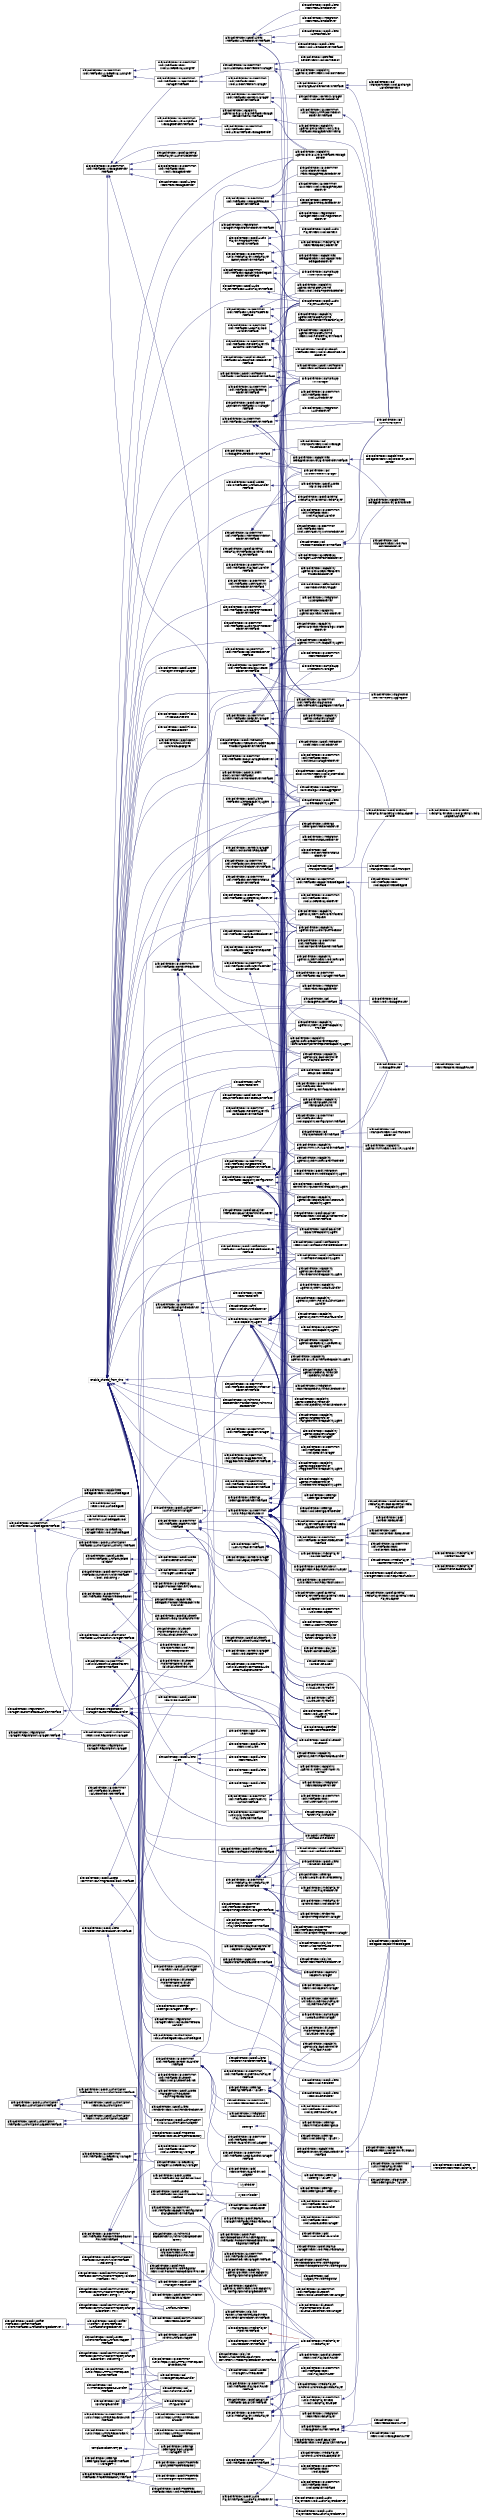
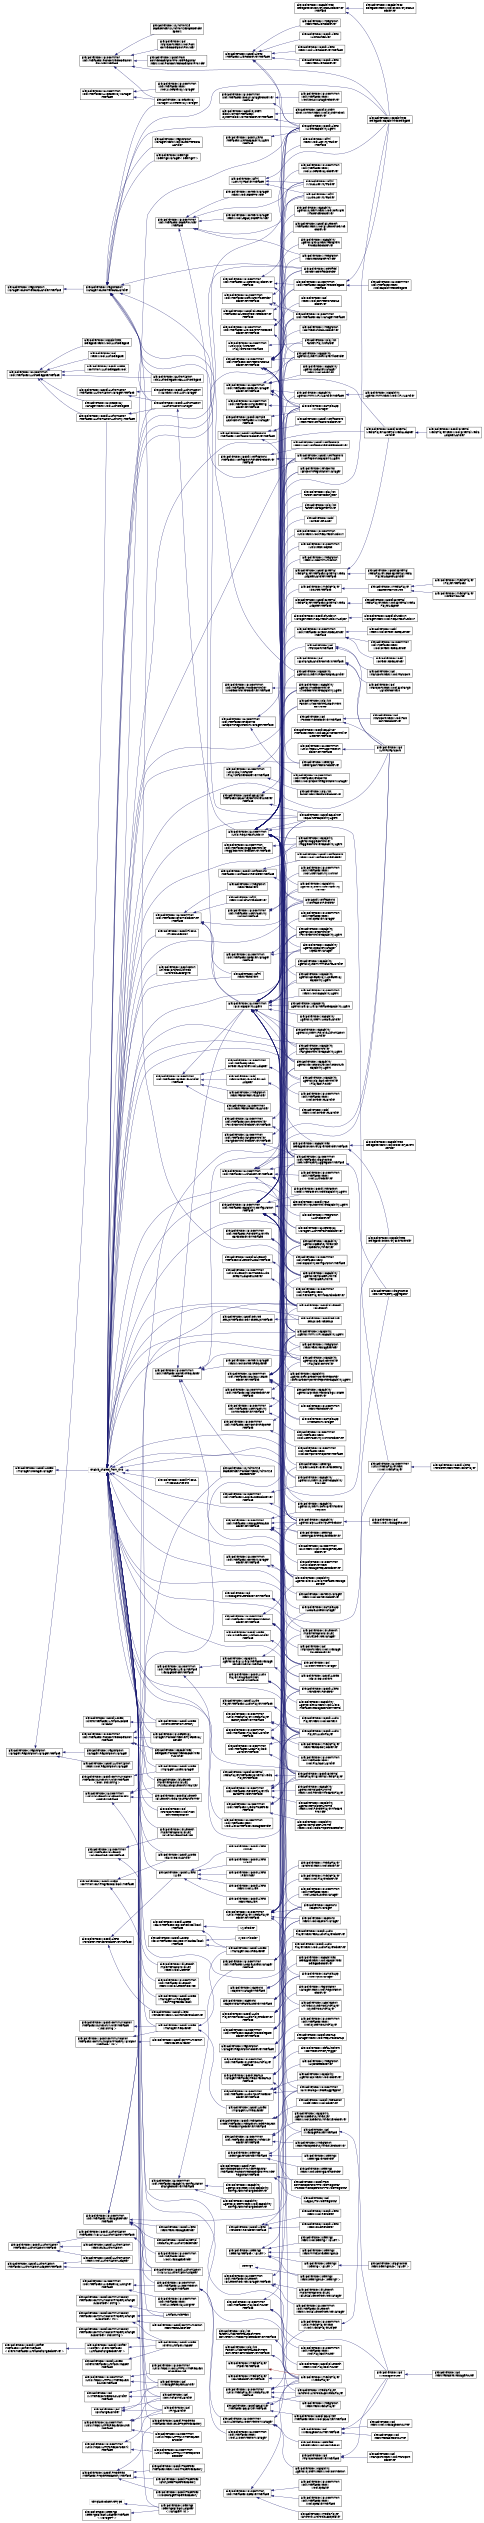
edge "alexaClientSDK::acl ::test::MockMessageRouter" -> "alexaClientSDK::acl ::MessageRouterInterface": now "alexaClientSDK::acl ::test::MockMessageRouter" -> "alexaClientSDK::capability Agents::aip::AudioInputProcessor"
edge "alexaClientSDK::acsdkAssets ::manager::StorageManager" -> "enable_shared_from_this": reversed
edge "alexaClientSDK::sampleApp ::InteractionManager" -> "alexaClientSDK::avsCommon ::utils::RequiresShutdown": removed
node "alexaClientSDK::types ::test::TestClient": label "alexaClientSDK::types ::test::TestClient" -> "alexaClientSDK::integration ::test::TestClient"
node "alexaClientSDK::mediaPlayer ::AttachmentReaderSource": label "alexaClientSDK::mediaPlayer ::AttachmentReaderSource" -> "alexaClientSDK::mediaPlayer ::PlayerInterfaces"
node "alexaClientSDK::playbackController ::CaptionManagerInterface": label "alexaClientSDK::playbackController ::CaptionManagerInterface" -> "alexaClientSDK::captions ::CaptionManagerInterface"
node "alexaClientSDK::mediaPlayer ::MediaPlayer": color grey75 -> black
